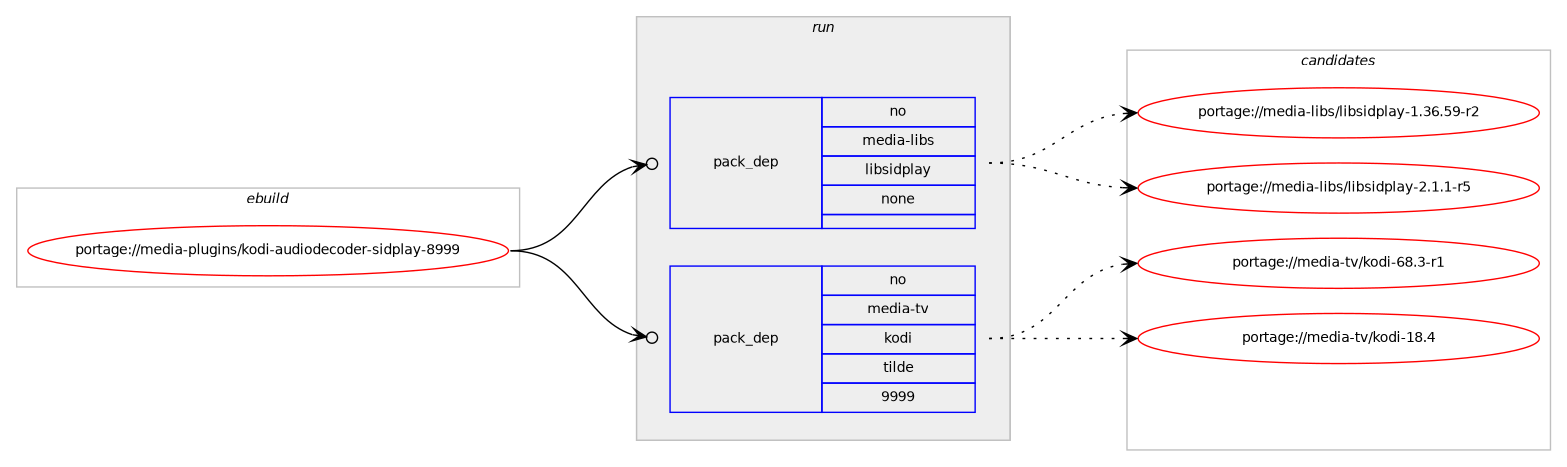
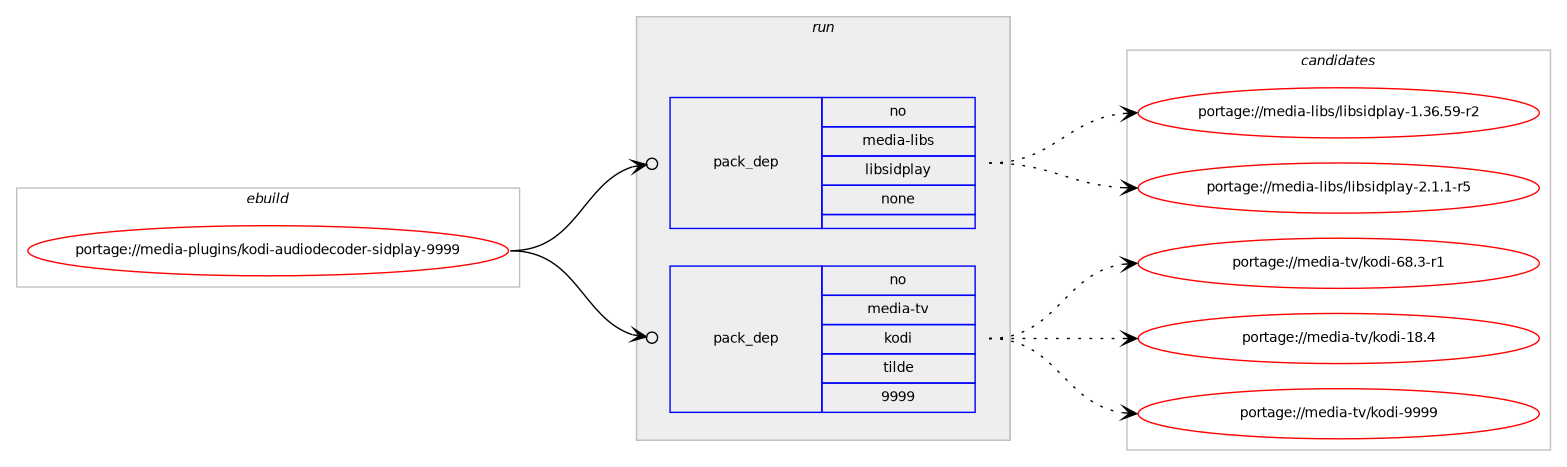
node "portage://media-plugins/kodi-audiodecoder-sidplay-8999": label "portage://media-plugins/kodi-audiodecoder-sidplay-8999" -> "portage://media-plugins/kodi-audiodecoder-sidplay-9999"
node "portage://media-tv/kodi-9999": added
